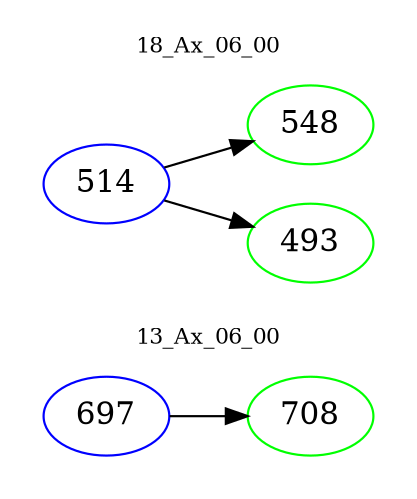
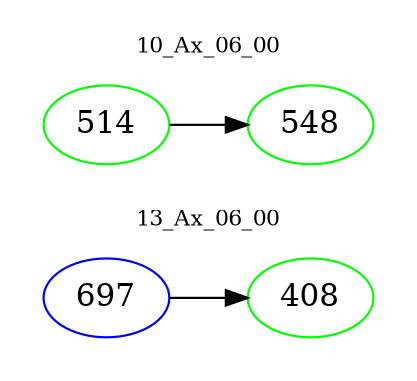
cluster "18_Ax_06_00": label "18_Ax_06_00" -> "10_Ax_06_00"
node "514": color blue -> green
node "493": removed
node "708": label "708" -> "408"
